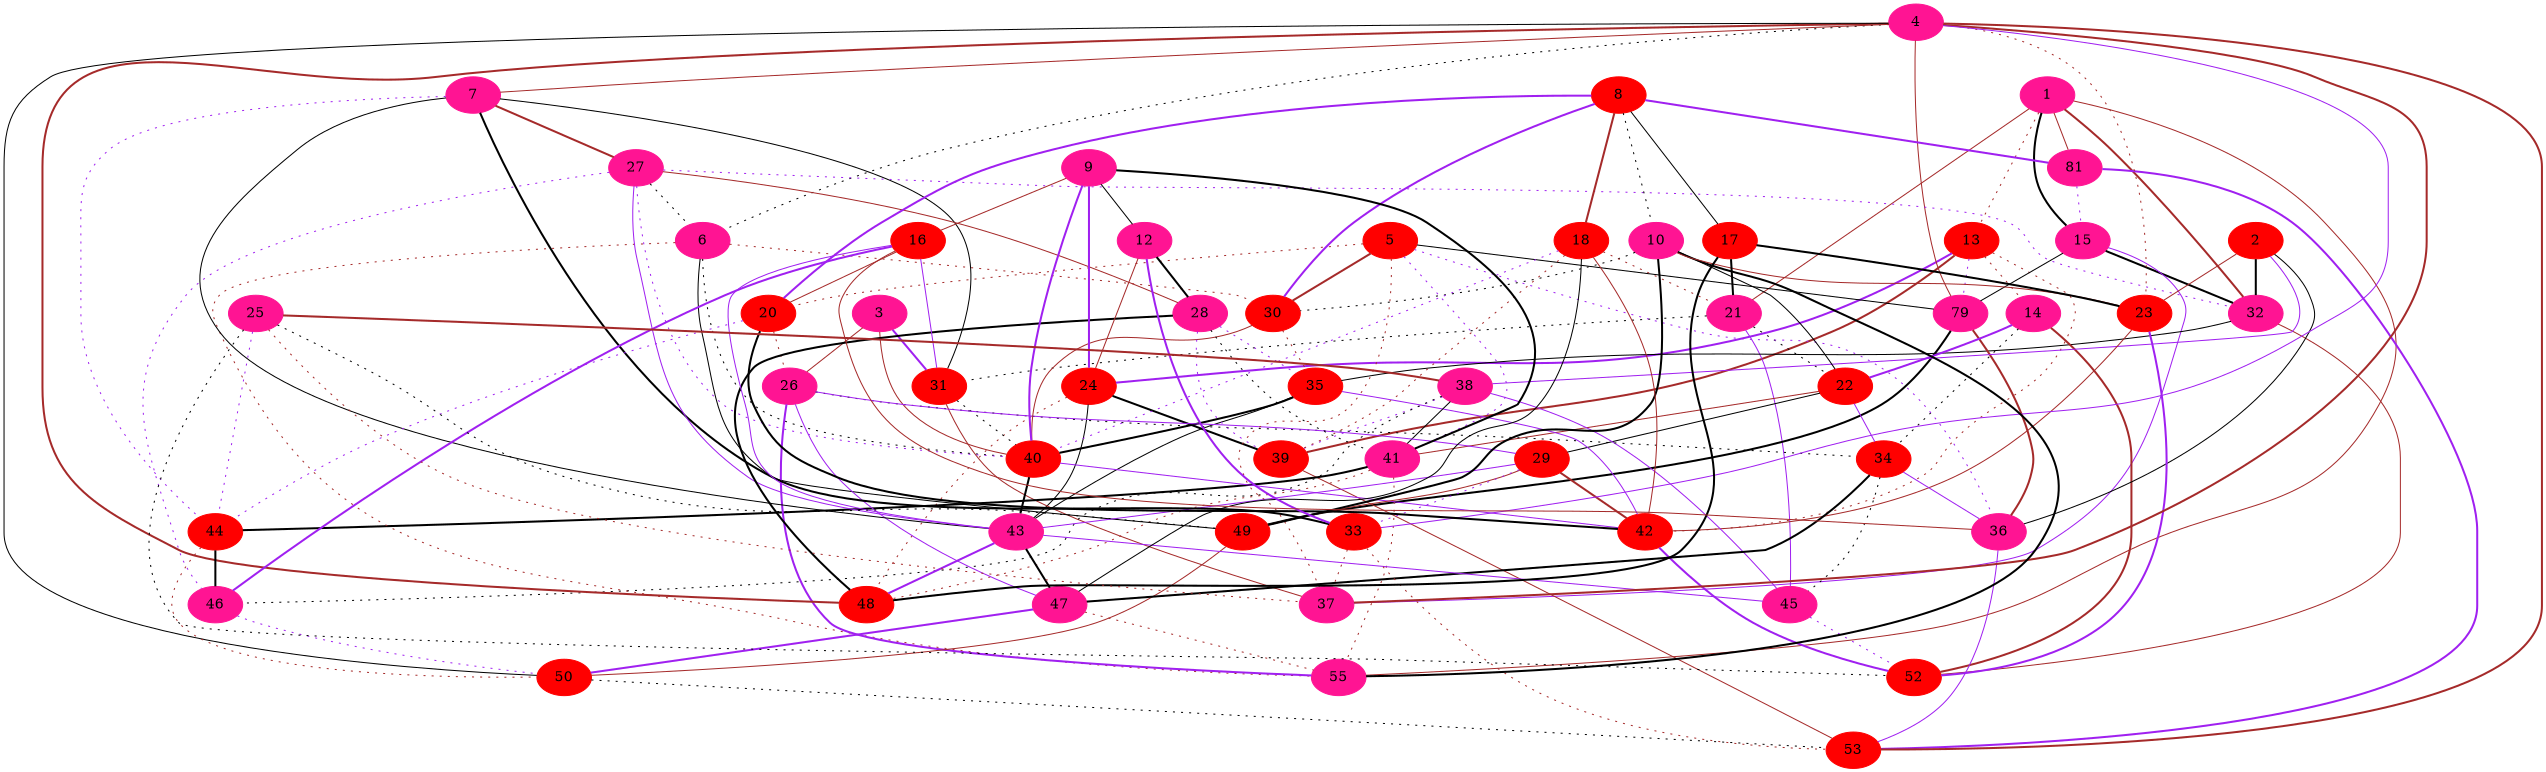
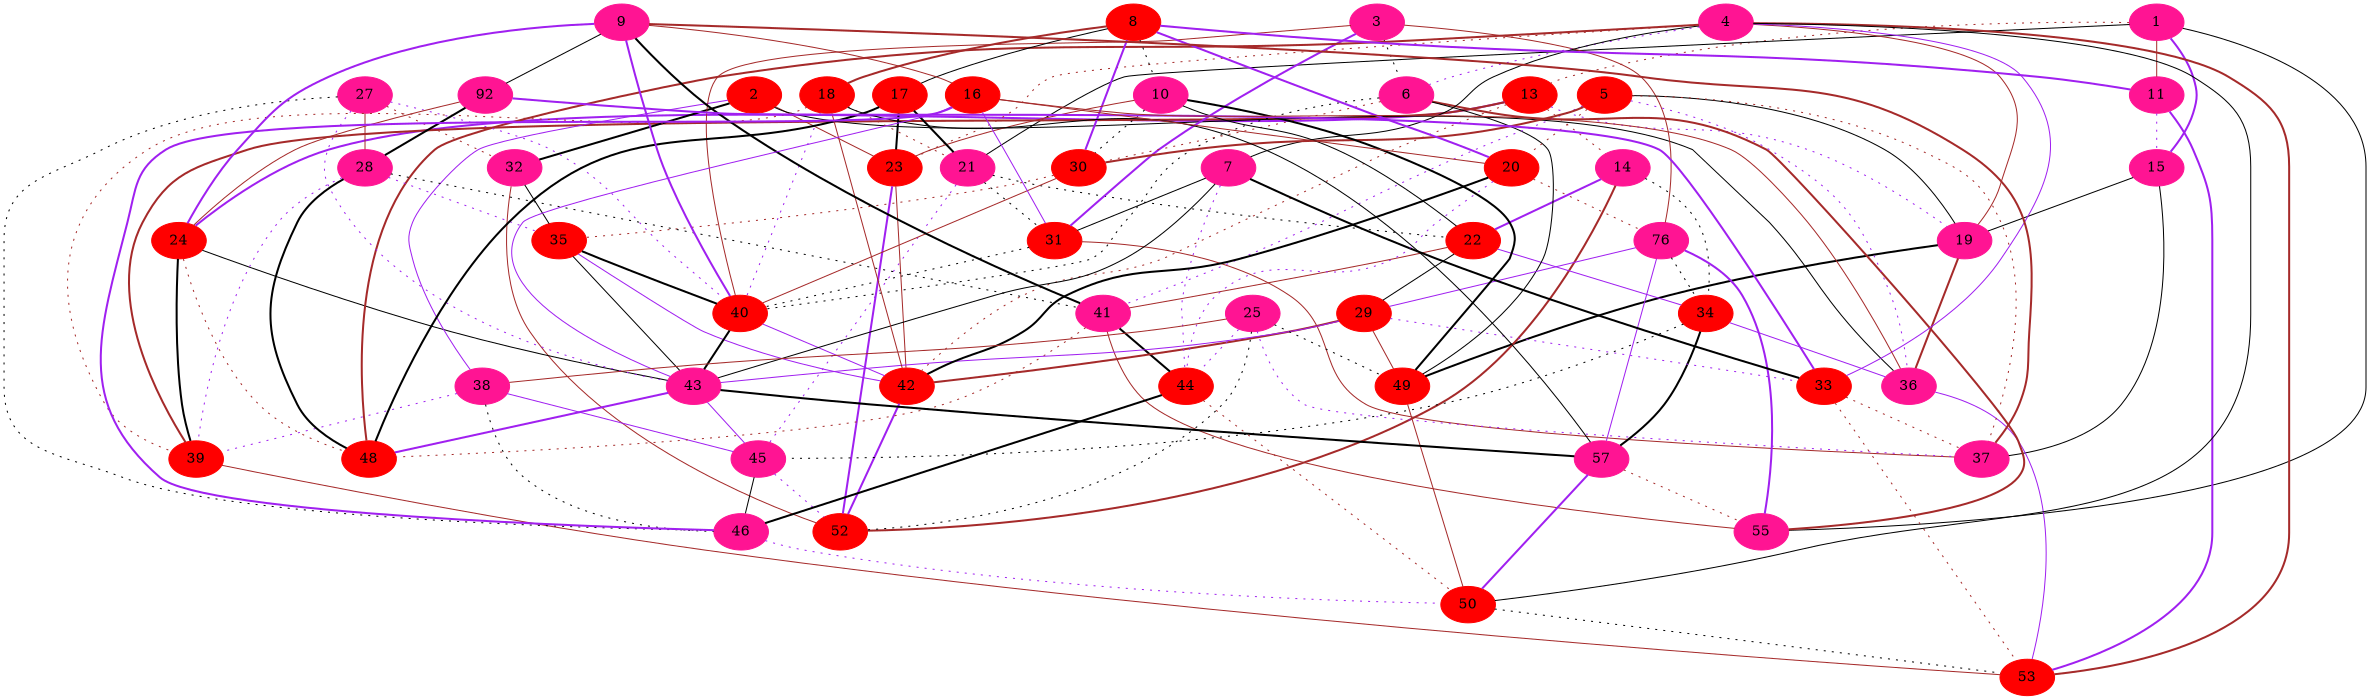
edge "4" -- "7": color brown -> black
edge "4" -- "6": color black -> purple
edge "7" -- "27": removed
node "81": label "81" -> "11"
edge "1" -- "15": color black -> purple
edge "27" -- "32": color purple -> brown
edge "1" -- "21": color brown -> black
edge "1" -- "32": removed
edge "27" -- "6": now "3" -- "6"
node "12": label "12" -> "92"
edge "27" -- "46": color purple -> black
edge "15" -- "32": removed
node "79": label "79" -> "19"
edge "25" -- "38": style bold -> solid
node "26": label "26" -> "76"
edge "38" -- "41": removed
edge "27" -- "43": style solid -> dotted
edge "4" -- "37": now "9" -- "37"
edge "21" -- "45": style solid -> dotted
edge "45" -- "46": added
edge "1" -- "55": color brown -> black
edge "15" -- "37": color purple -> black
edge "25" -- "37": color brown -> purple
edge "6" -- "55": style dotted -> bold
edge "41" -- "55": style dotted -> solid
edge "10" -- "55": removed
node "47": label "47" -> "57"
